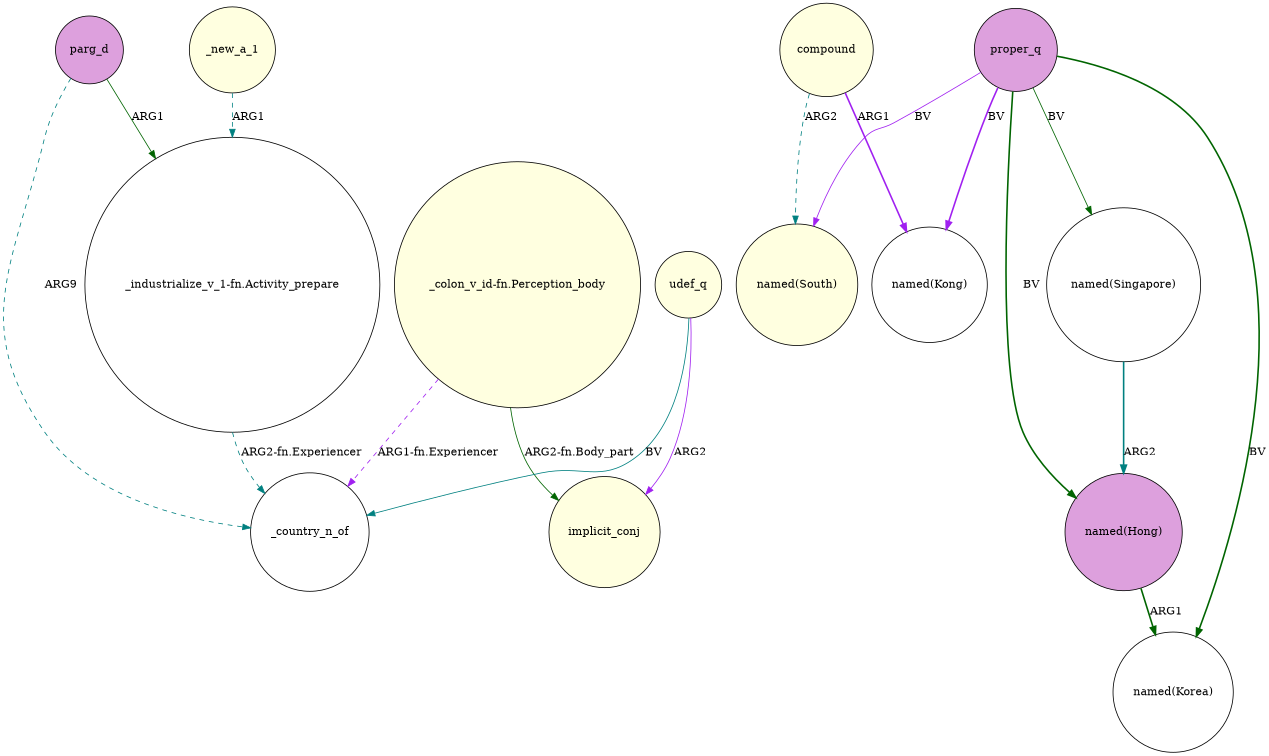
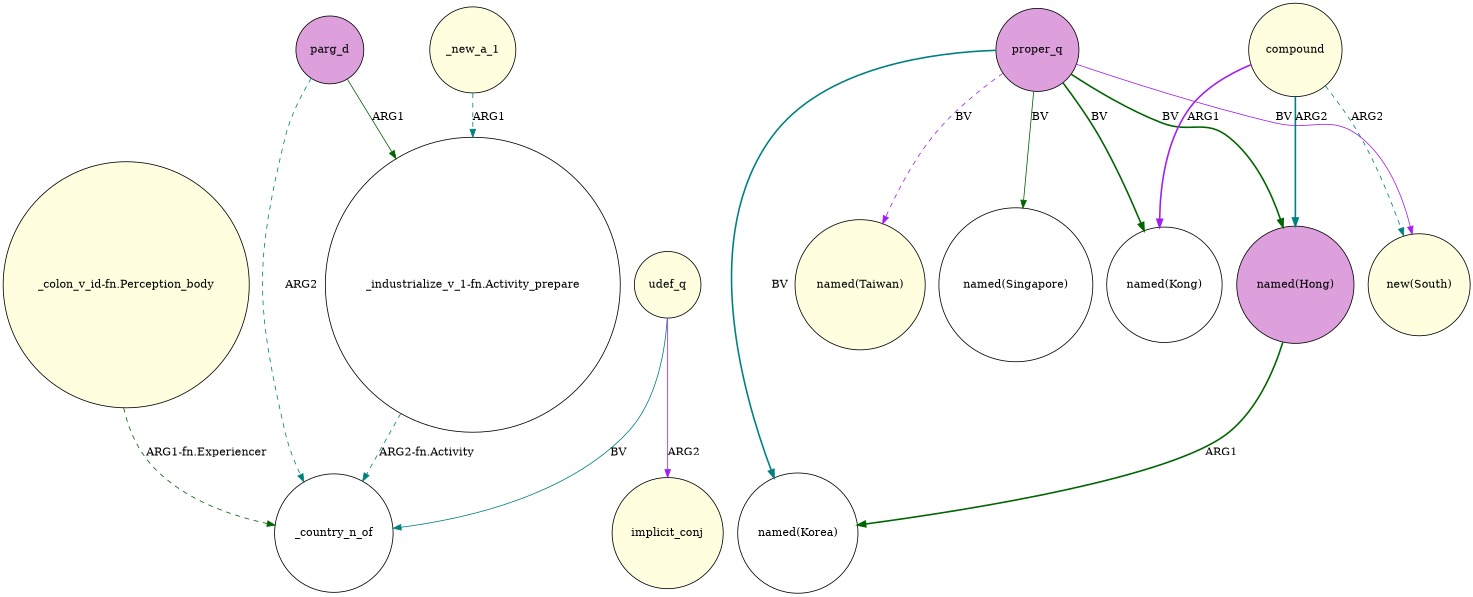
edge "proper_q" -> "named(Kong)": color purple -> darkgreen
edge "parg_d" -> "_country_n_of": label "ARG9" -> "ARG2"
node "named(South)": label "named(South)" -> "new(South)"
node "named(Taiwan)": added
edge "proper_q" -> "named(Korea)": color darkgreen -> teal
edge "named(Singapore)" -> "named(Hong)": now "compound" -> "named(Hong)"
edge "_colon_v_id-fn.Perception_body" -> "_country_n_of": color purple -> darkgreen
edge "_industrialize_v_1-fn.Activity_prepare" -> "_country_n_of": label "ARG2-fn.Experiencer" -> "ARG2-fn.Activity"
edge "_colon_v_id-fn.Perception_body" -> "implicit_conj": removed, label "ARG2-fn.Body_part"
